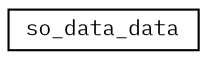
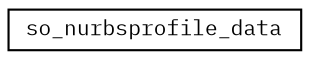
node "so_data_data": label "so_data_data" -> "so_nurbsprofile_data"
